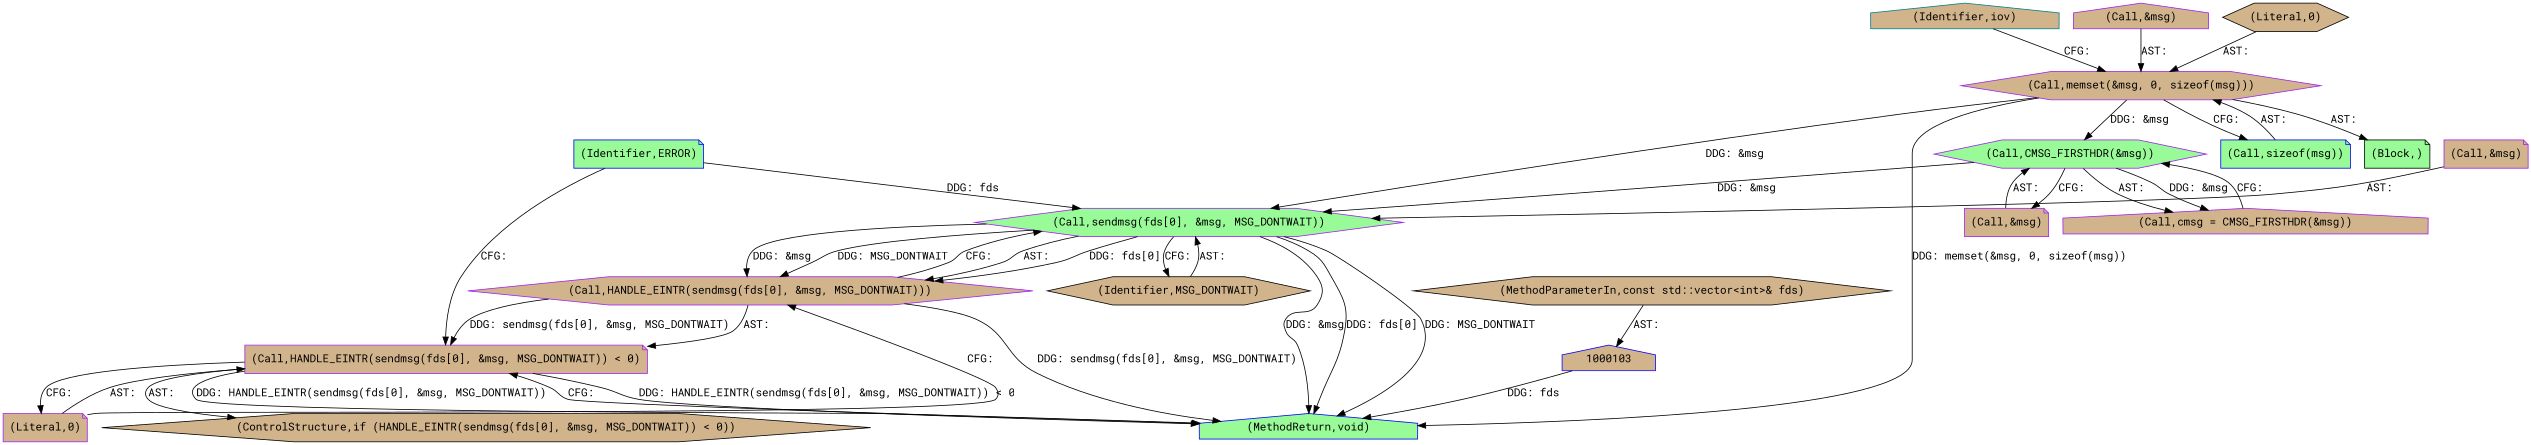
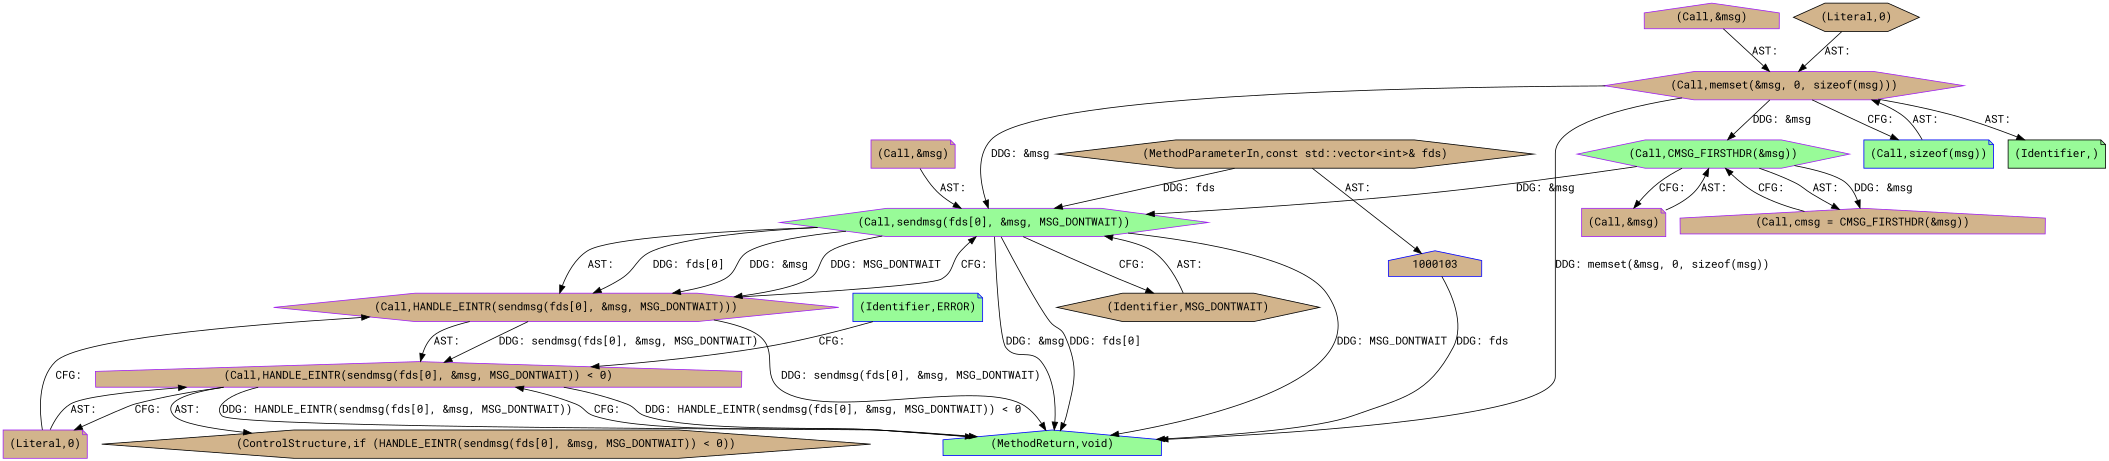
node "(Identifier,iov)": removed
node "(Block,)": label "(Block,)" -> "(Identifier,)"
edge "(Identifier,ERROR)" -> "(Call,sendmsg(fds[0], &msg, MSG_DONTWAIT))": now "(MethodParameterIn,const std::vector<int>& fds)" -> "(Call,sendmsg(fds[0], &msg, MSG_DONTWAIT))"
node "(Call,HANDLE_EINTR(sendmsg(fds[0], &msg, MSG_DONTWAIT)) < 0)": shape note -> house
